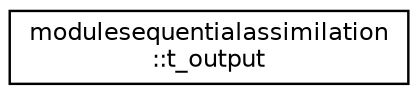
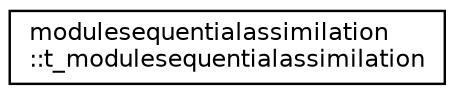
node "modulesequentialassimilation ::t_output": label "modulesequentialassimilation ::t_output" -> "modulesequentialassimilation ::t_modulesequentialassimilation"
